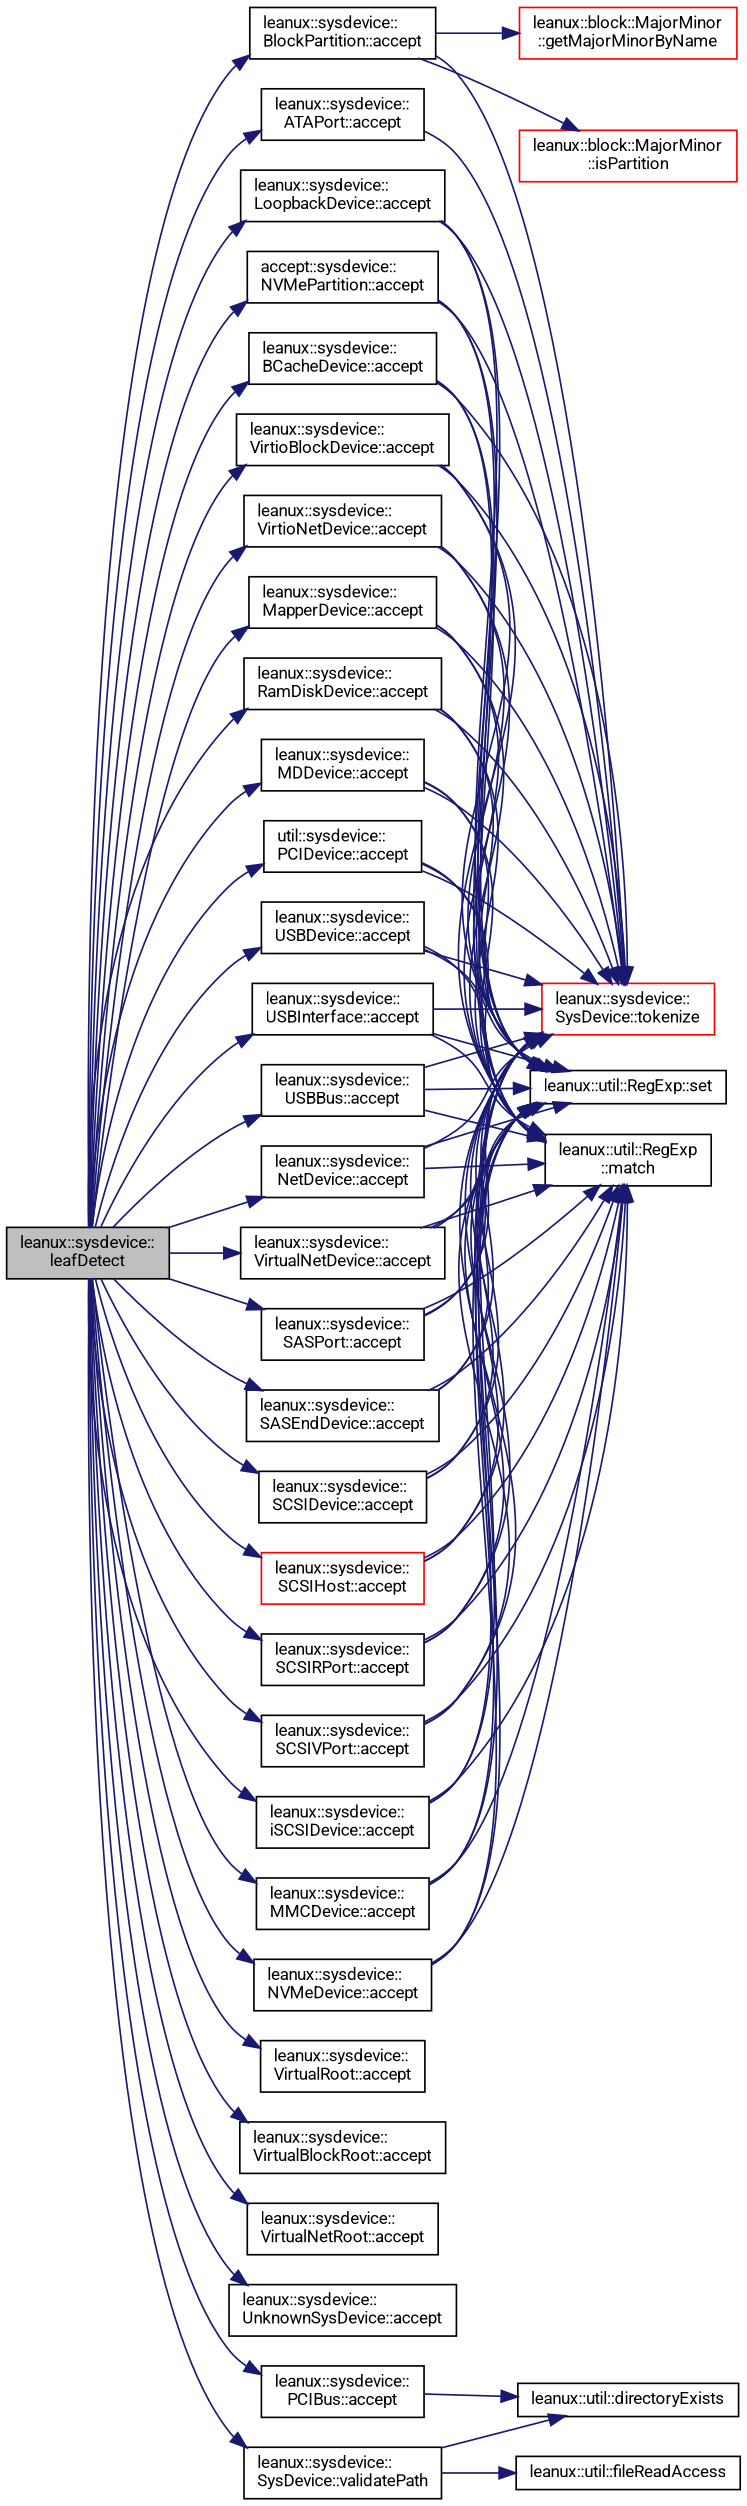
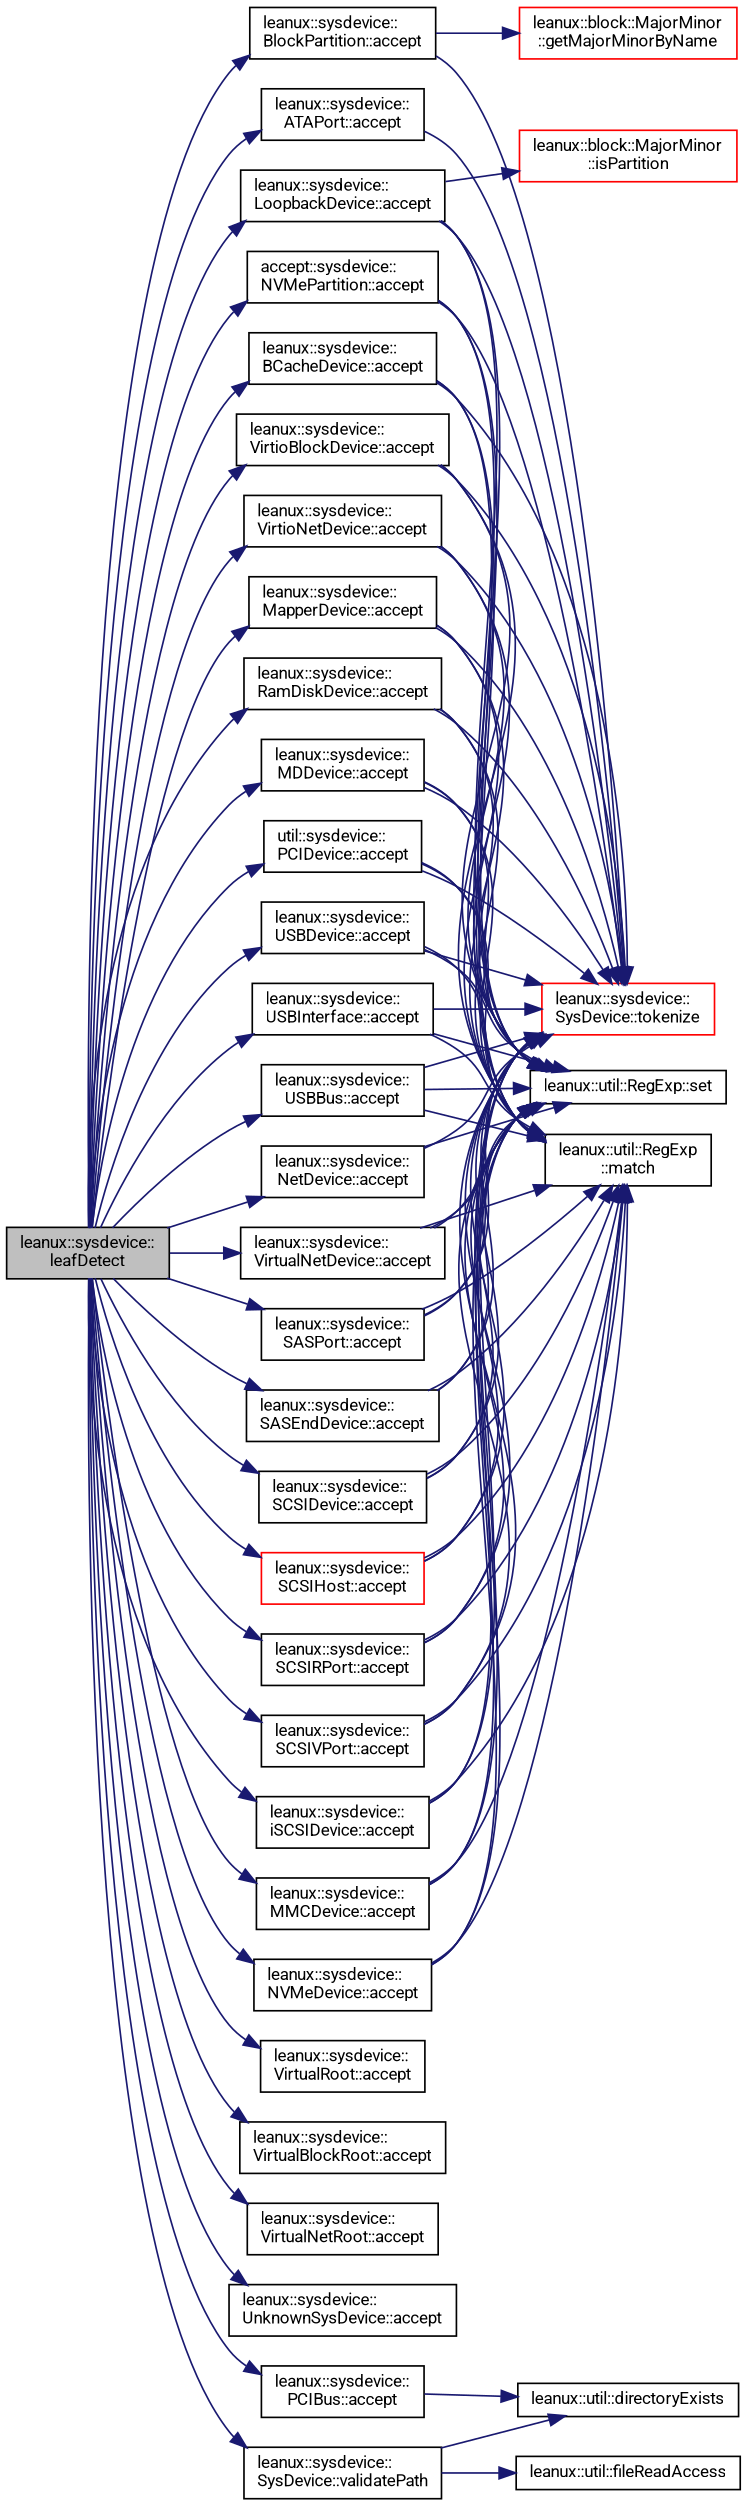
edge "leanux::sysdevice:: BlockPartition::accept" -> "leanux::block::MajorMinor ::isPartition": now "leanux::sysdevice:: LoopbackDevice::accept" -> "leanux::block::MajorMinor ::isPartition"
edge "leanux::sysdevice:: NetDevice::accept" -> "leanux::util::RegExp ::match": removed
